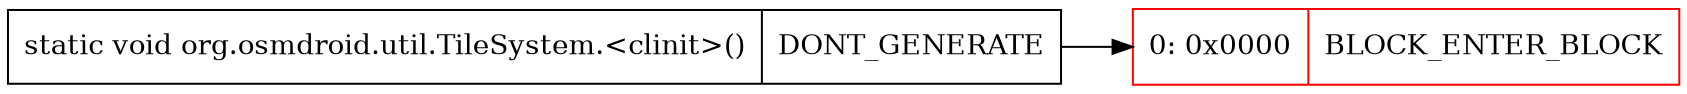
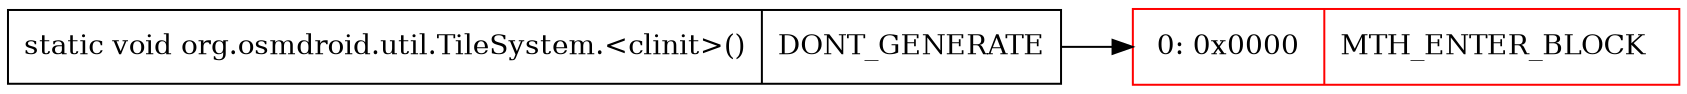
node "0: 0x0000": text "BLOCK_ENTER_BLOCK" -> "MTH_ENTER_BLOCK"
